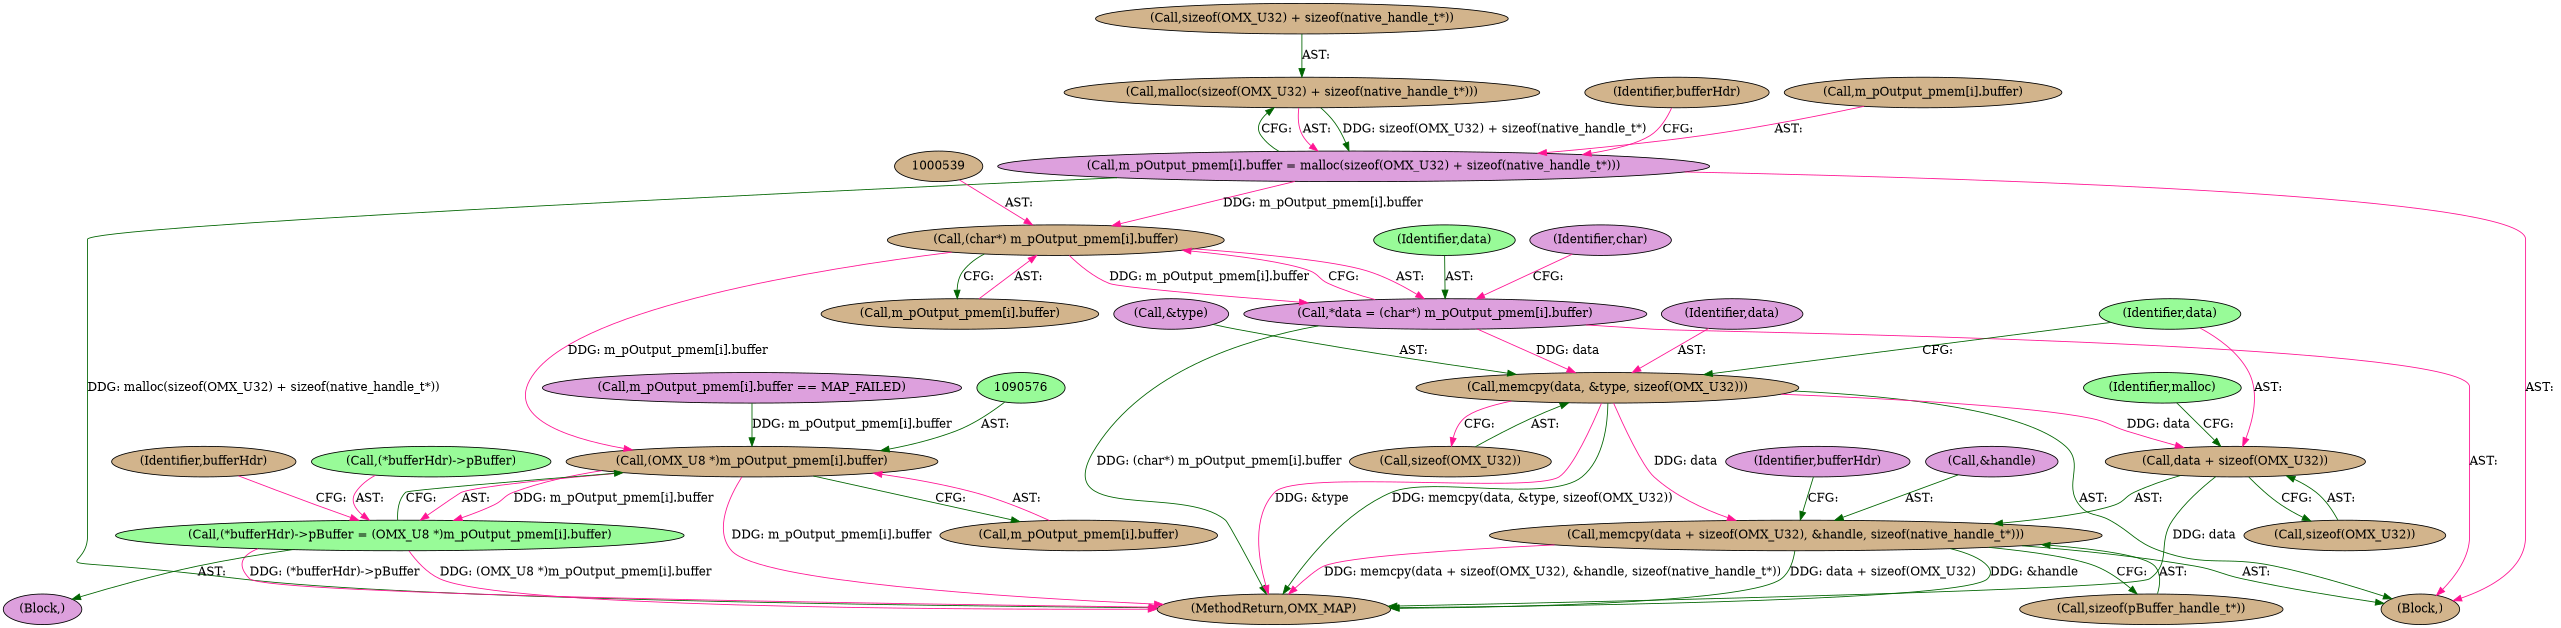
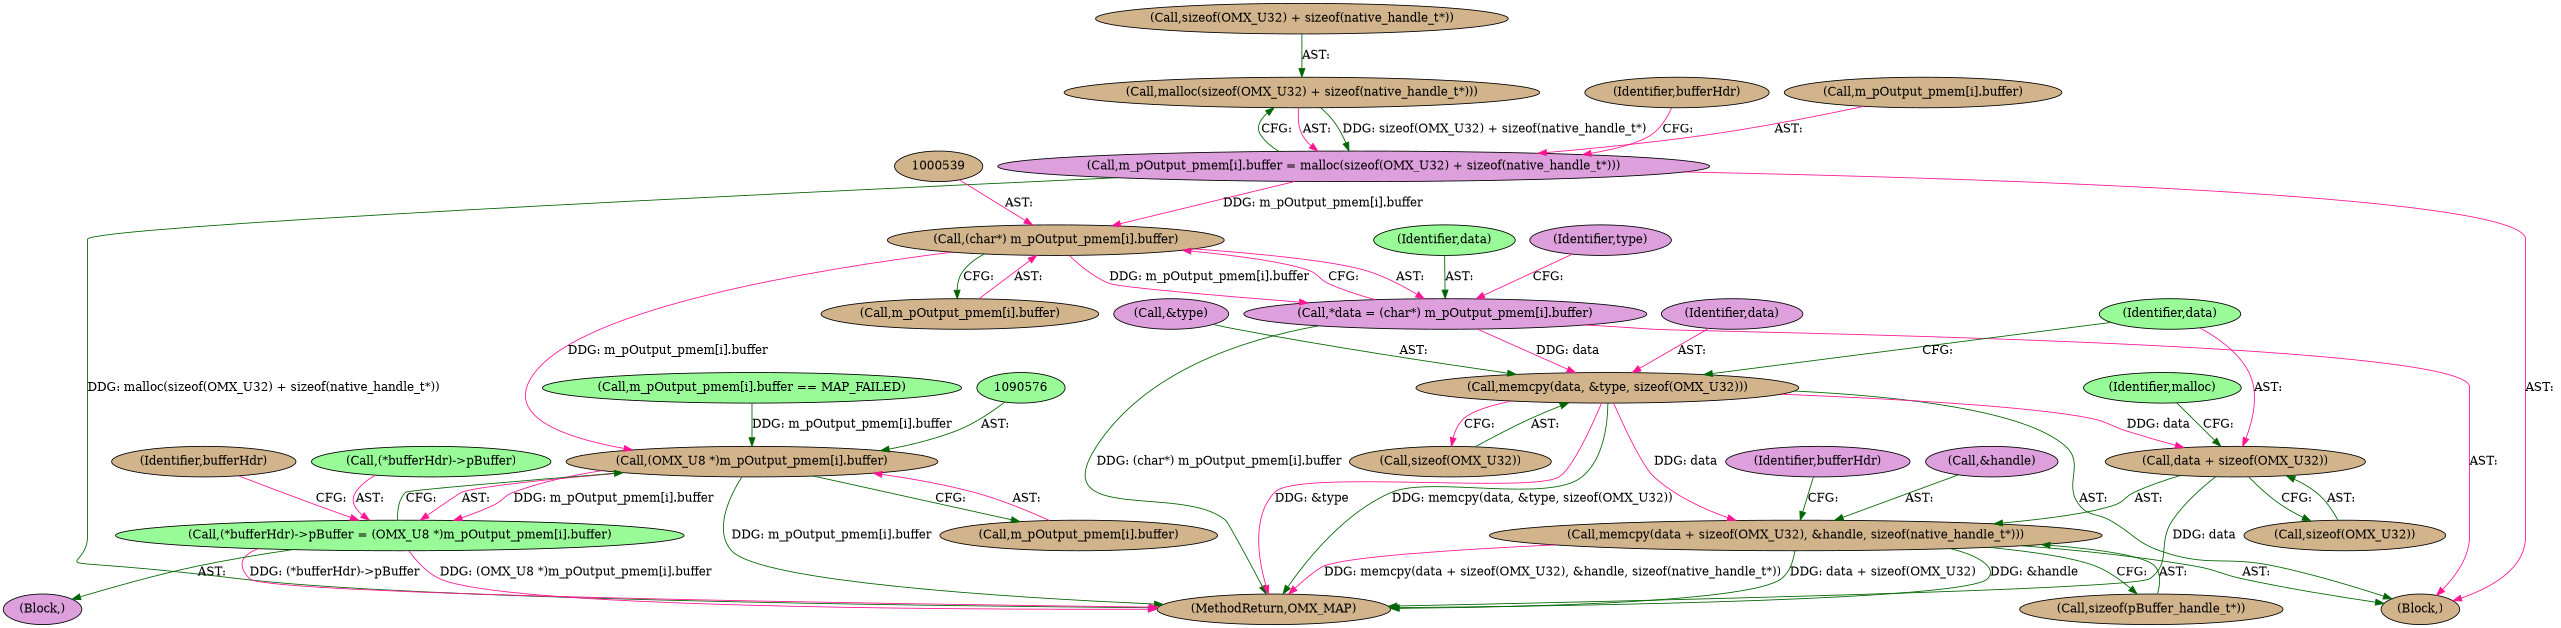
node "(Identifier,char)": label "(Identifier,char)" -> "(Identifier,type)"
node "(Call,m_pOutput_pmem[i].buffer == MAP_FAILED)": fillcolor plum -> palegreen
edge "(Call,(OMX_U8 *)m_pOutput_pmem[i].buffer)" -> "(MethodReturn,OMX_MAP)": color deeppink -> darkgreen
